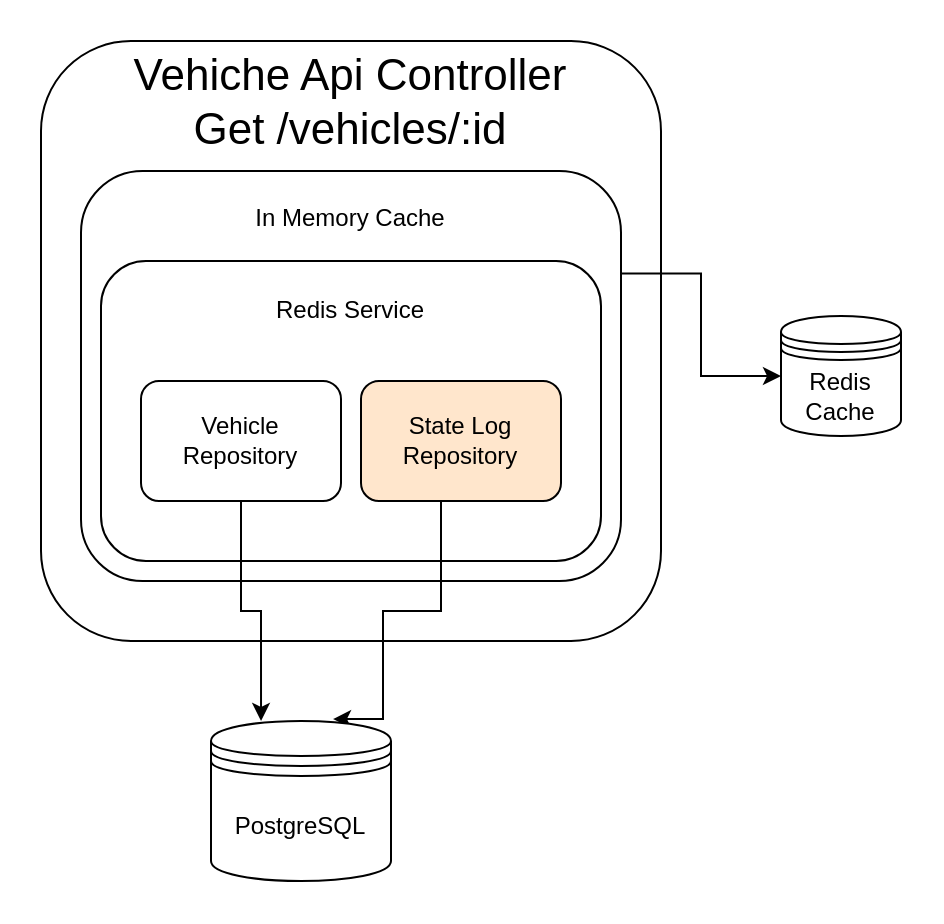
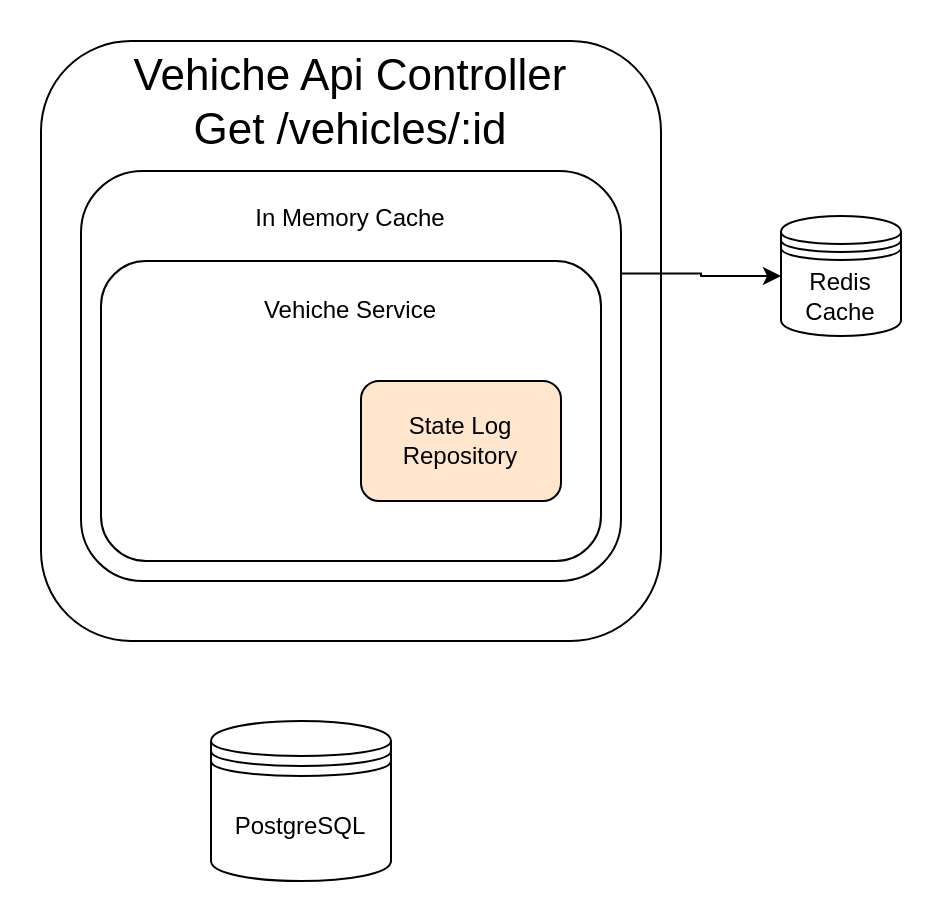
node "Redis Cache": moved (841, 376) -> (841, 276)
node "Redis Service": label "Redis Service" -> "Vehiche Service"
node "Vehicle Repository": removed
edge "Vehicle Repository" -> "PostgreSQL": removed
edge "State Log Repository" -> "PostgreSQL": removed
